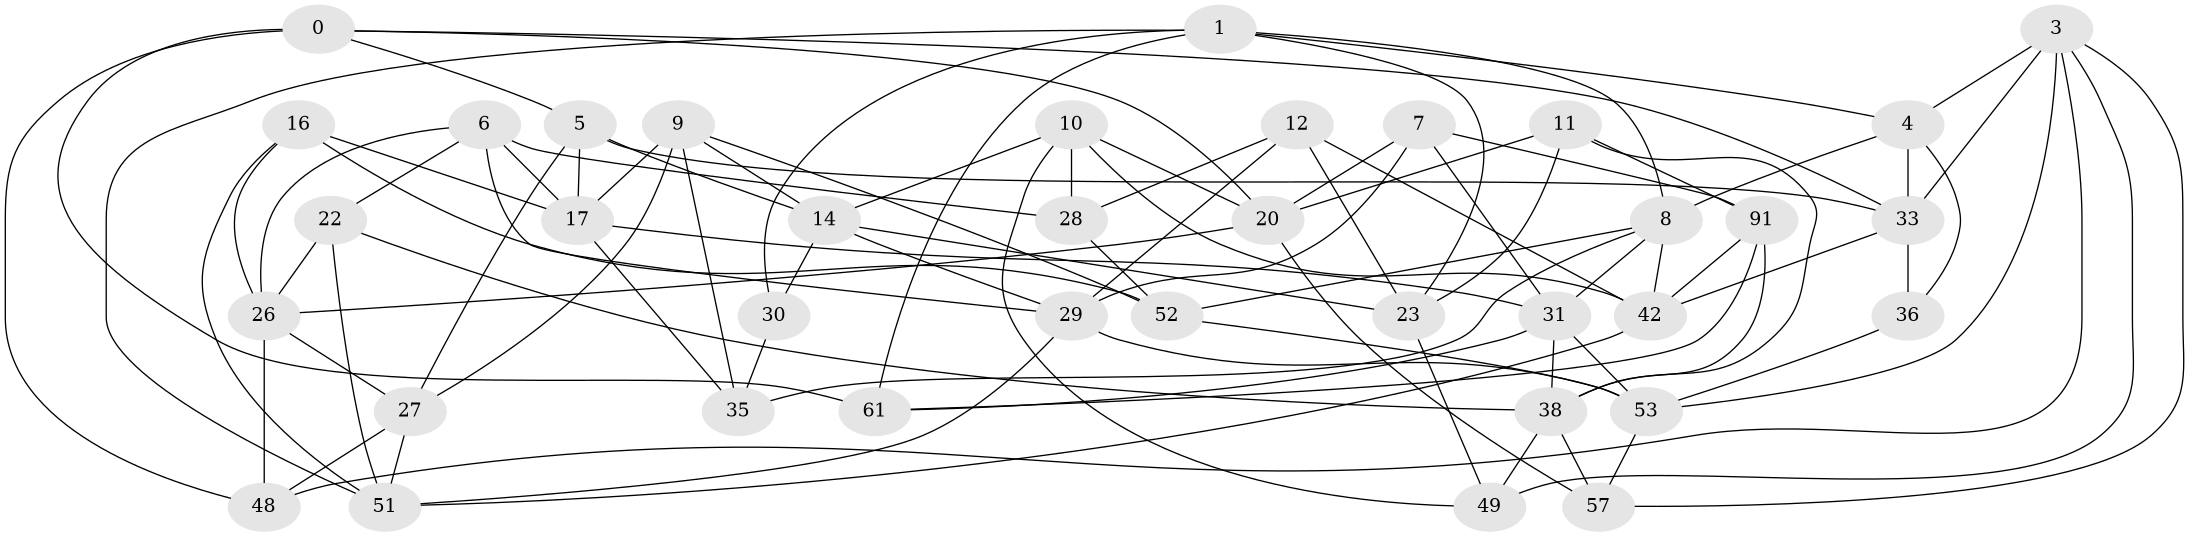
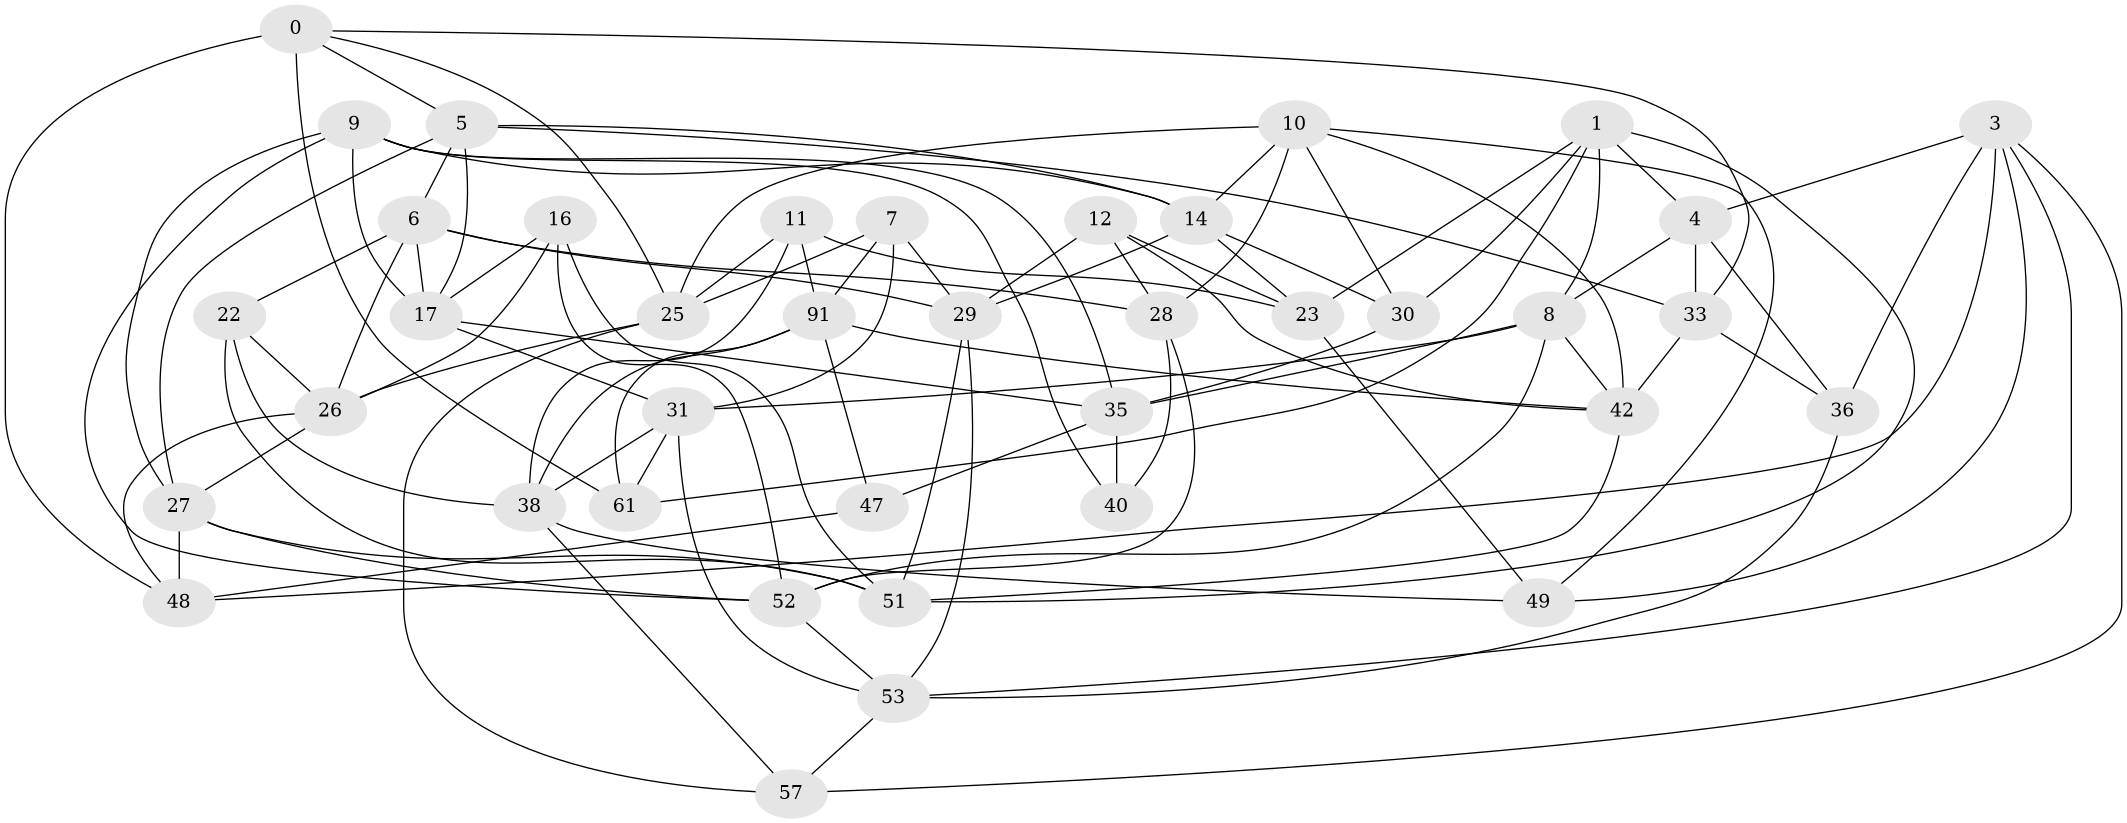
edge "3" -- "33": now "3" -- "36"
edge "5" -- "6": added
node "20": label "20" -> "25"
edge "10" -- "30": added
node "47": added
node "40": added
edge "27" -- "52": added
